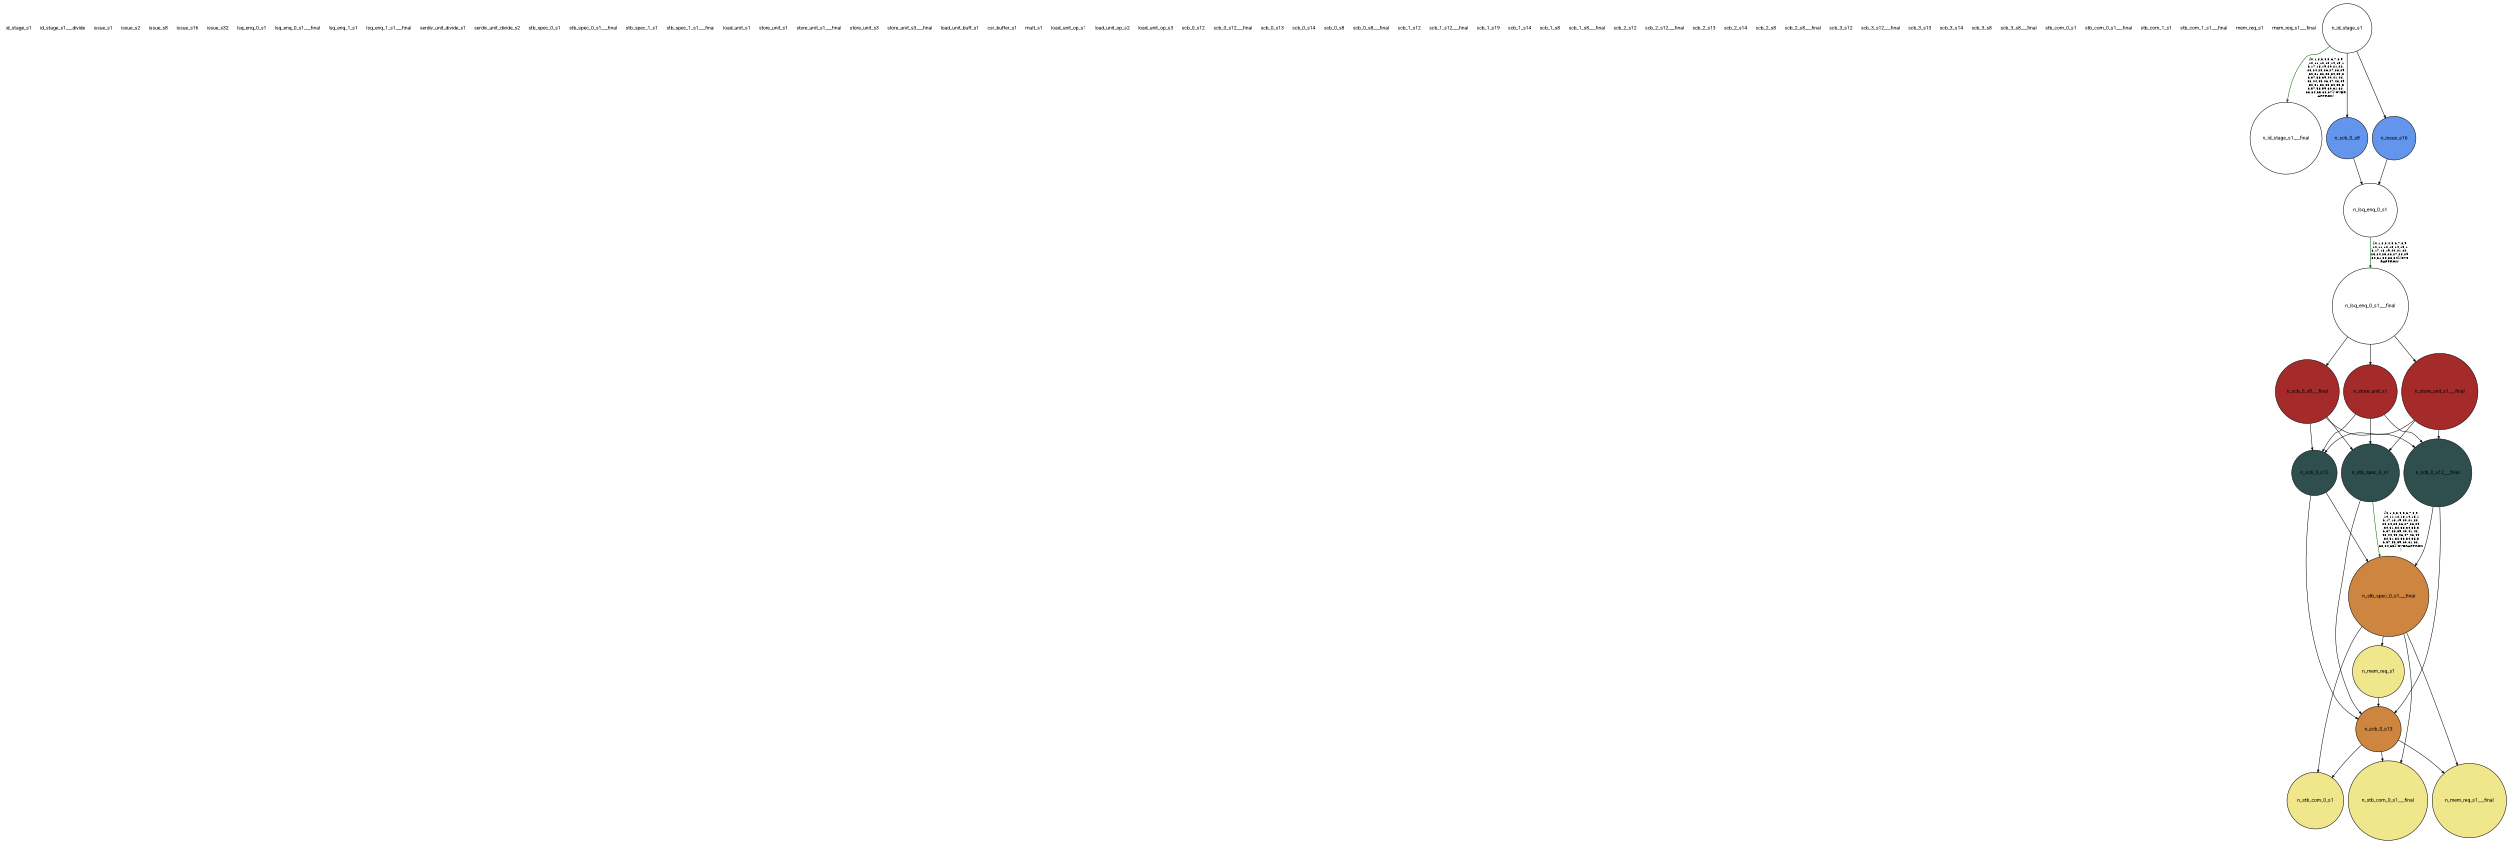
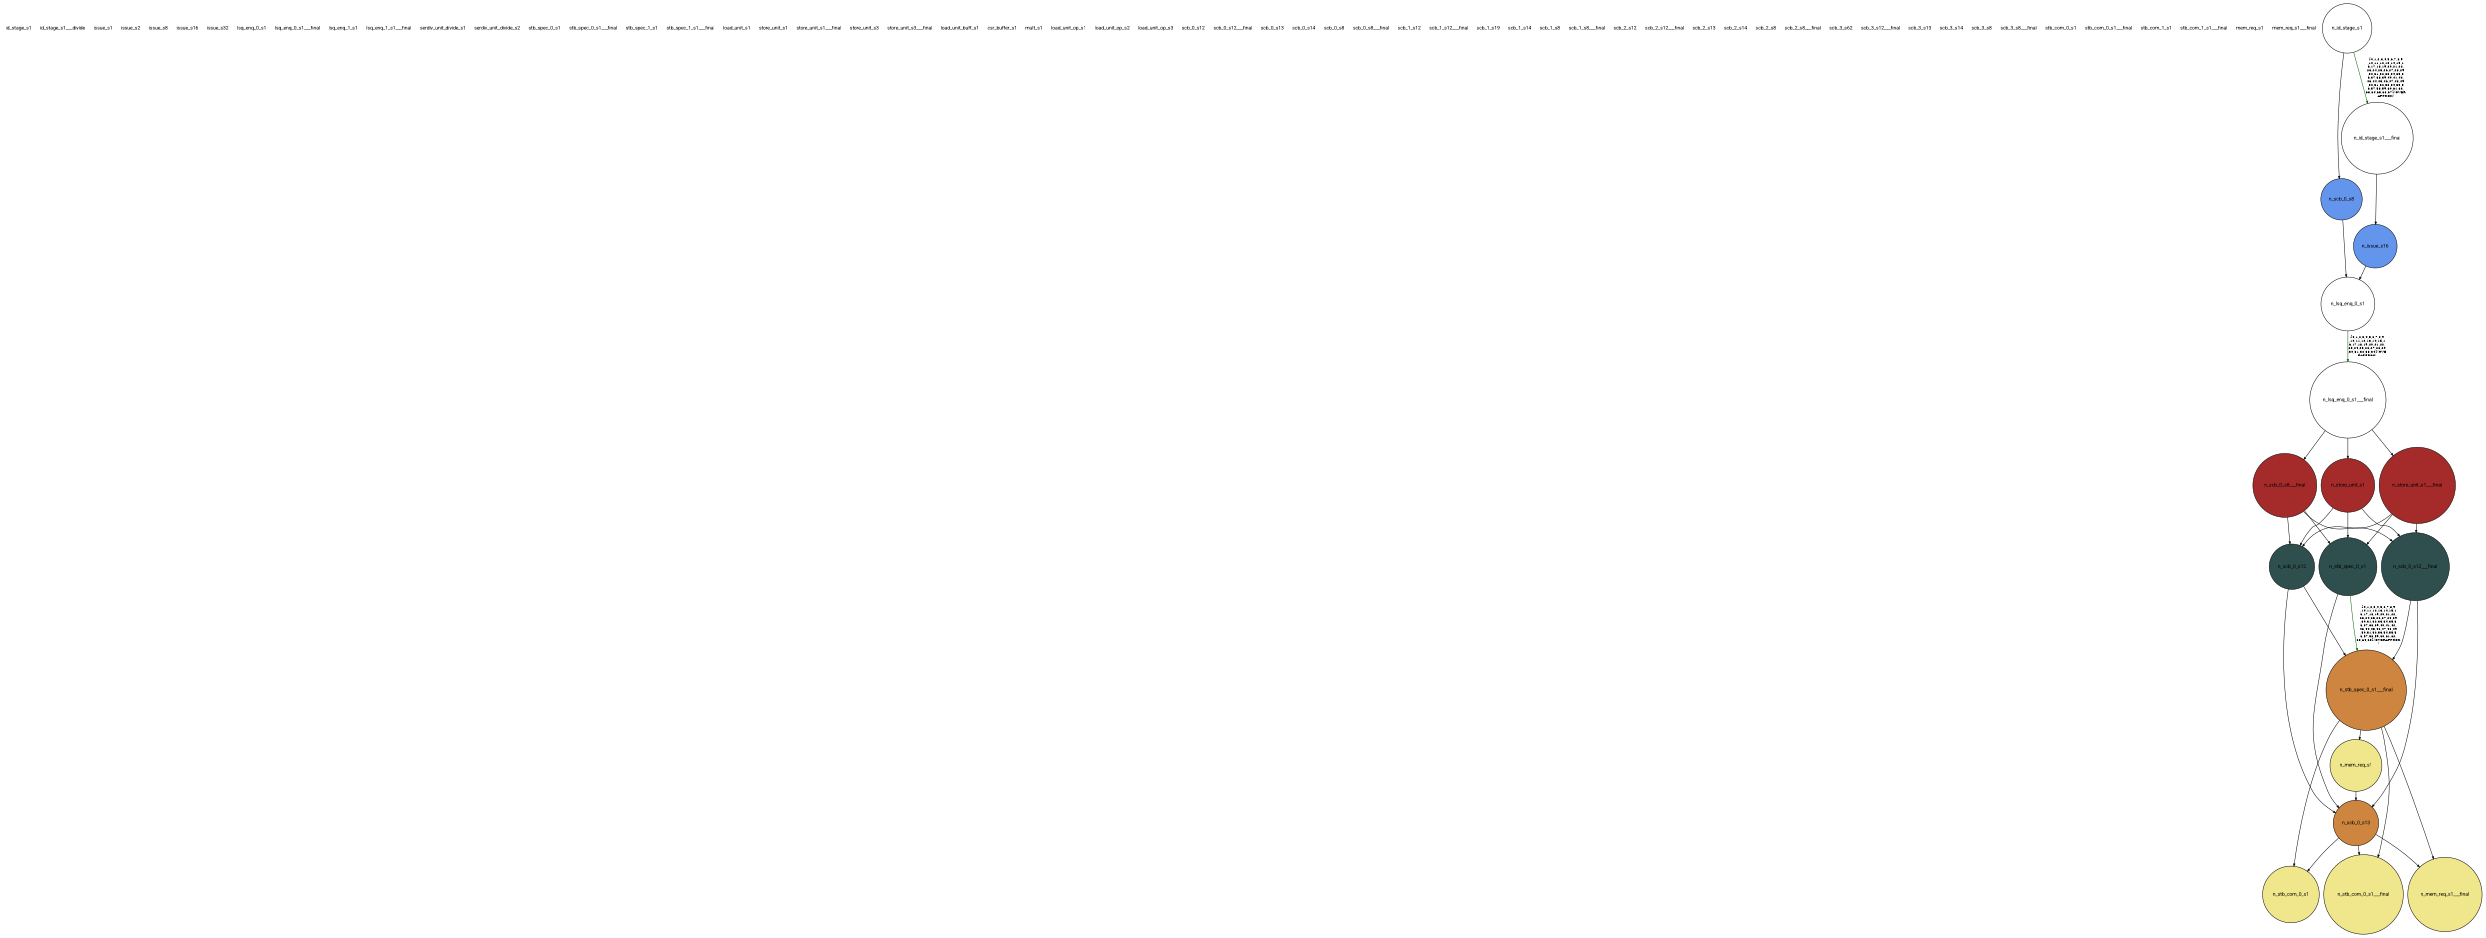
node "scb_3_s12": label "scb_3_s12" -> "scb_3_s62"
edge "n_id_stage_s1" -> "n_issue_s16": now "n_id_stage_s1___final" -> "n_issue_s16"
